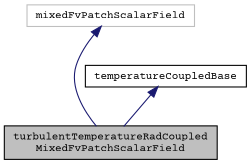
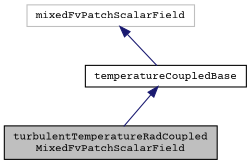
edge "turbulentTemperatureRadCoupled MixedFvPatchScalarField" -> "mixedFvPatchScalarField": now "temperatureCoupledBase" -> "mixedFvPatchScalarField"
